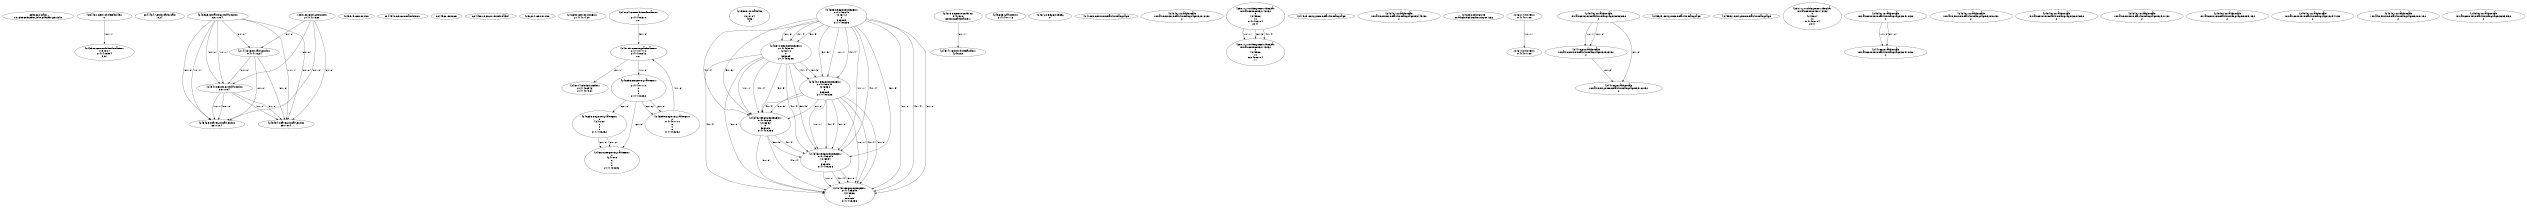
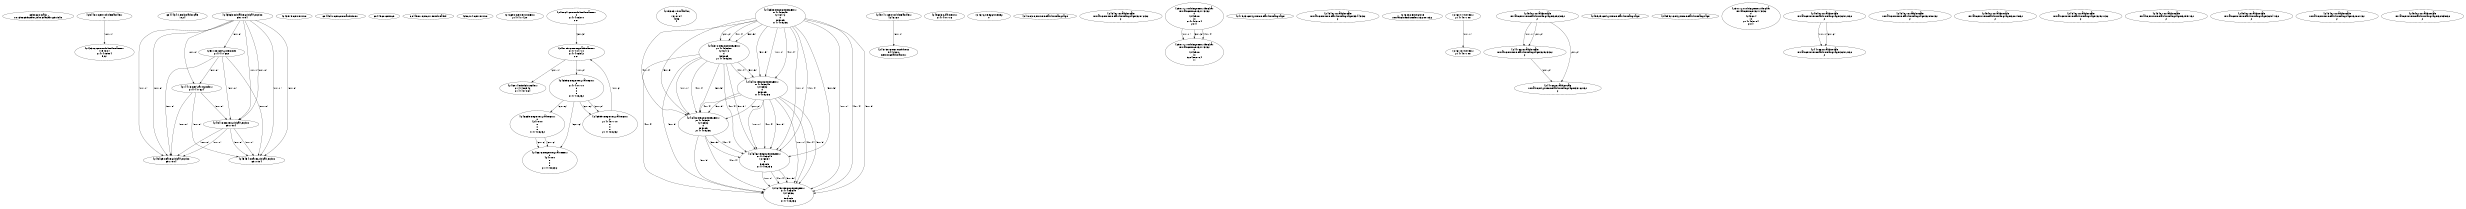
edge "4243965.InitializeCriticalSection 6917004" -> "4250188.GetSystemInfo 2147417660": added, label "(0-->0)"
edge "4245758.GetProcAddress 9441320 GetLongPathNameW" -> "4245741.GetModuleHandleW 4246160": reversed
